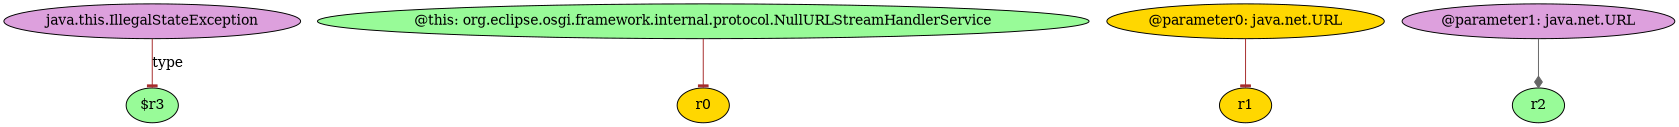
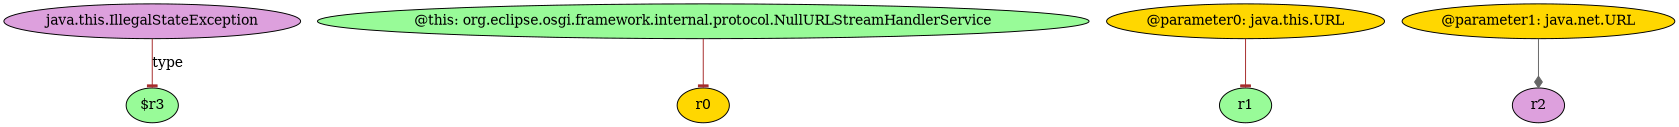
node "@parameter0: java.net.URL": label "@parameter0: java.net.URL" -> "@parameter0: java.this.URL"
node "@parameter1: java.net.URL": fillcolor plum -> gold
node "r1": fillcolor gold -> palegreen
node "r2": fillcolor palegreen -> plum
